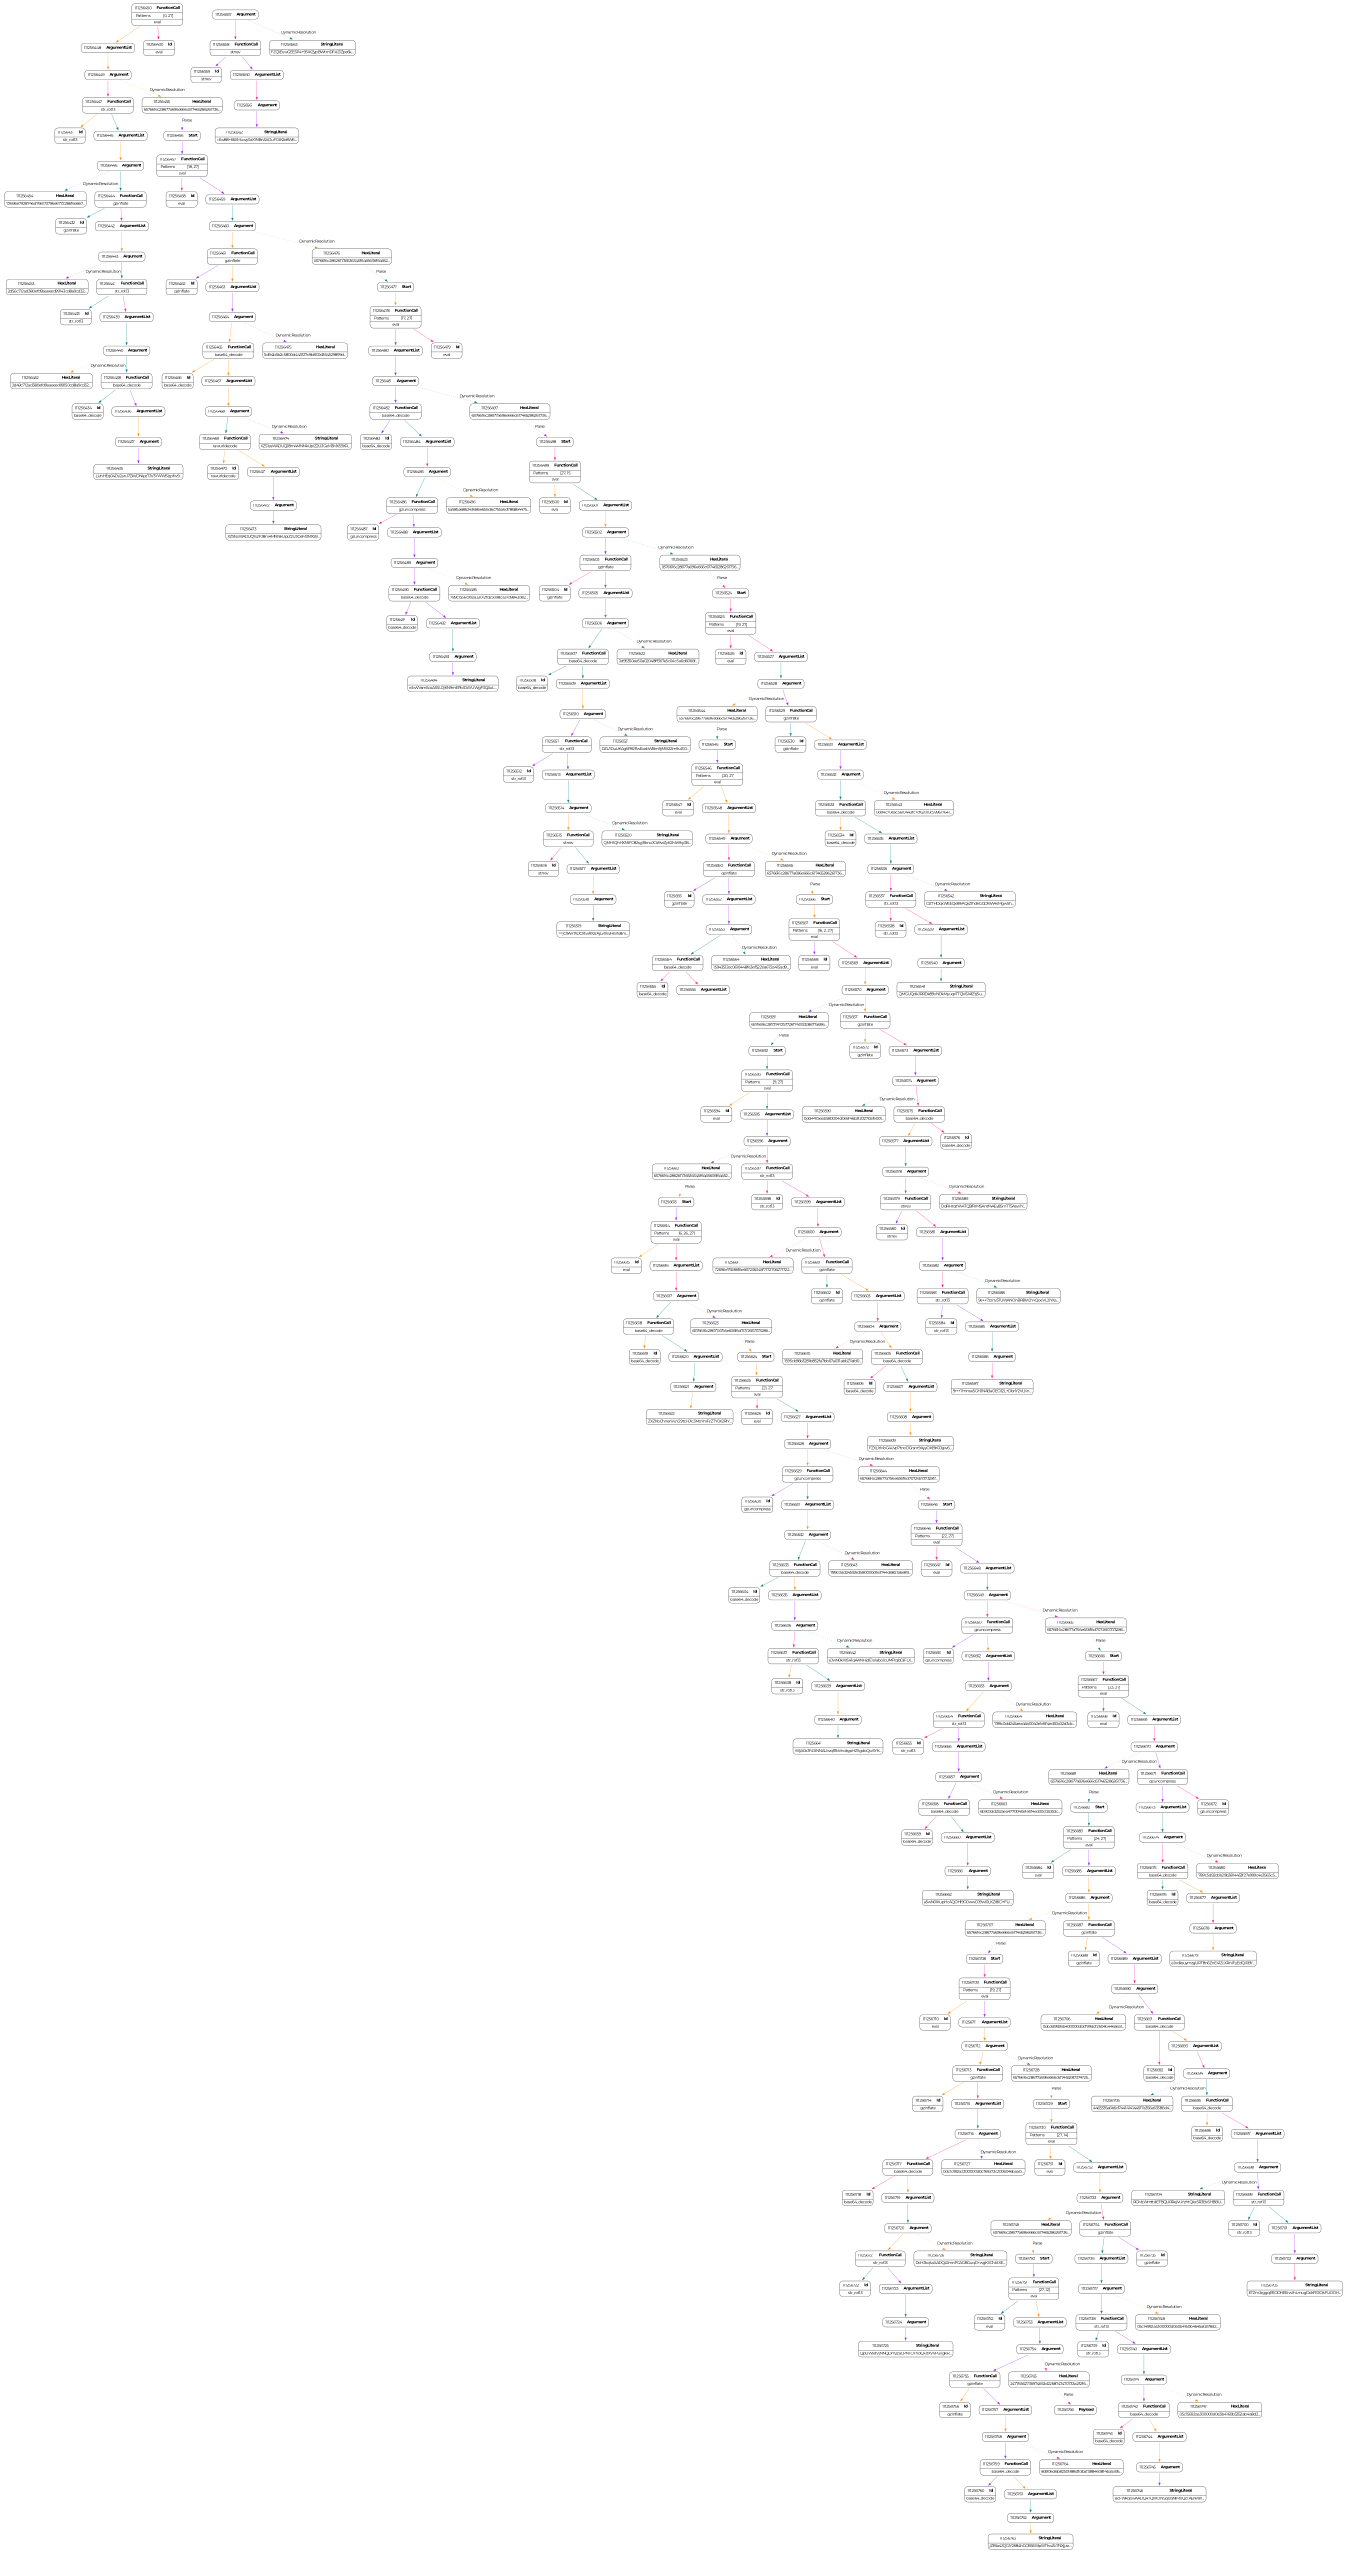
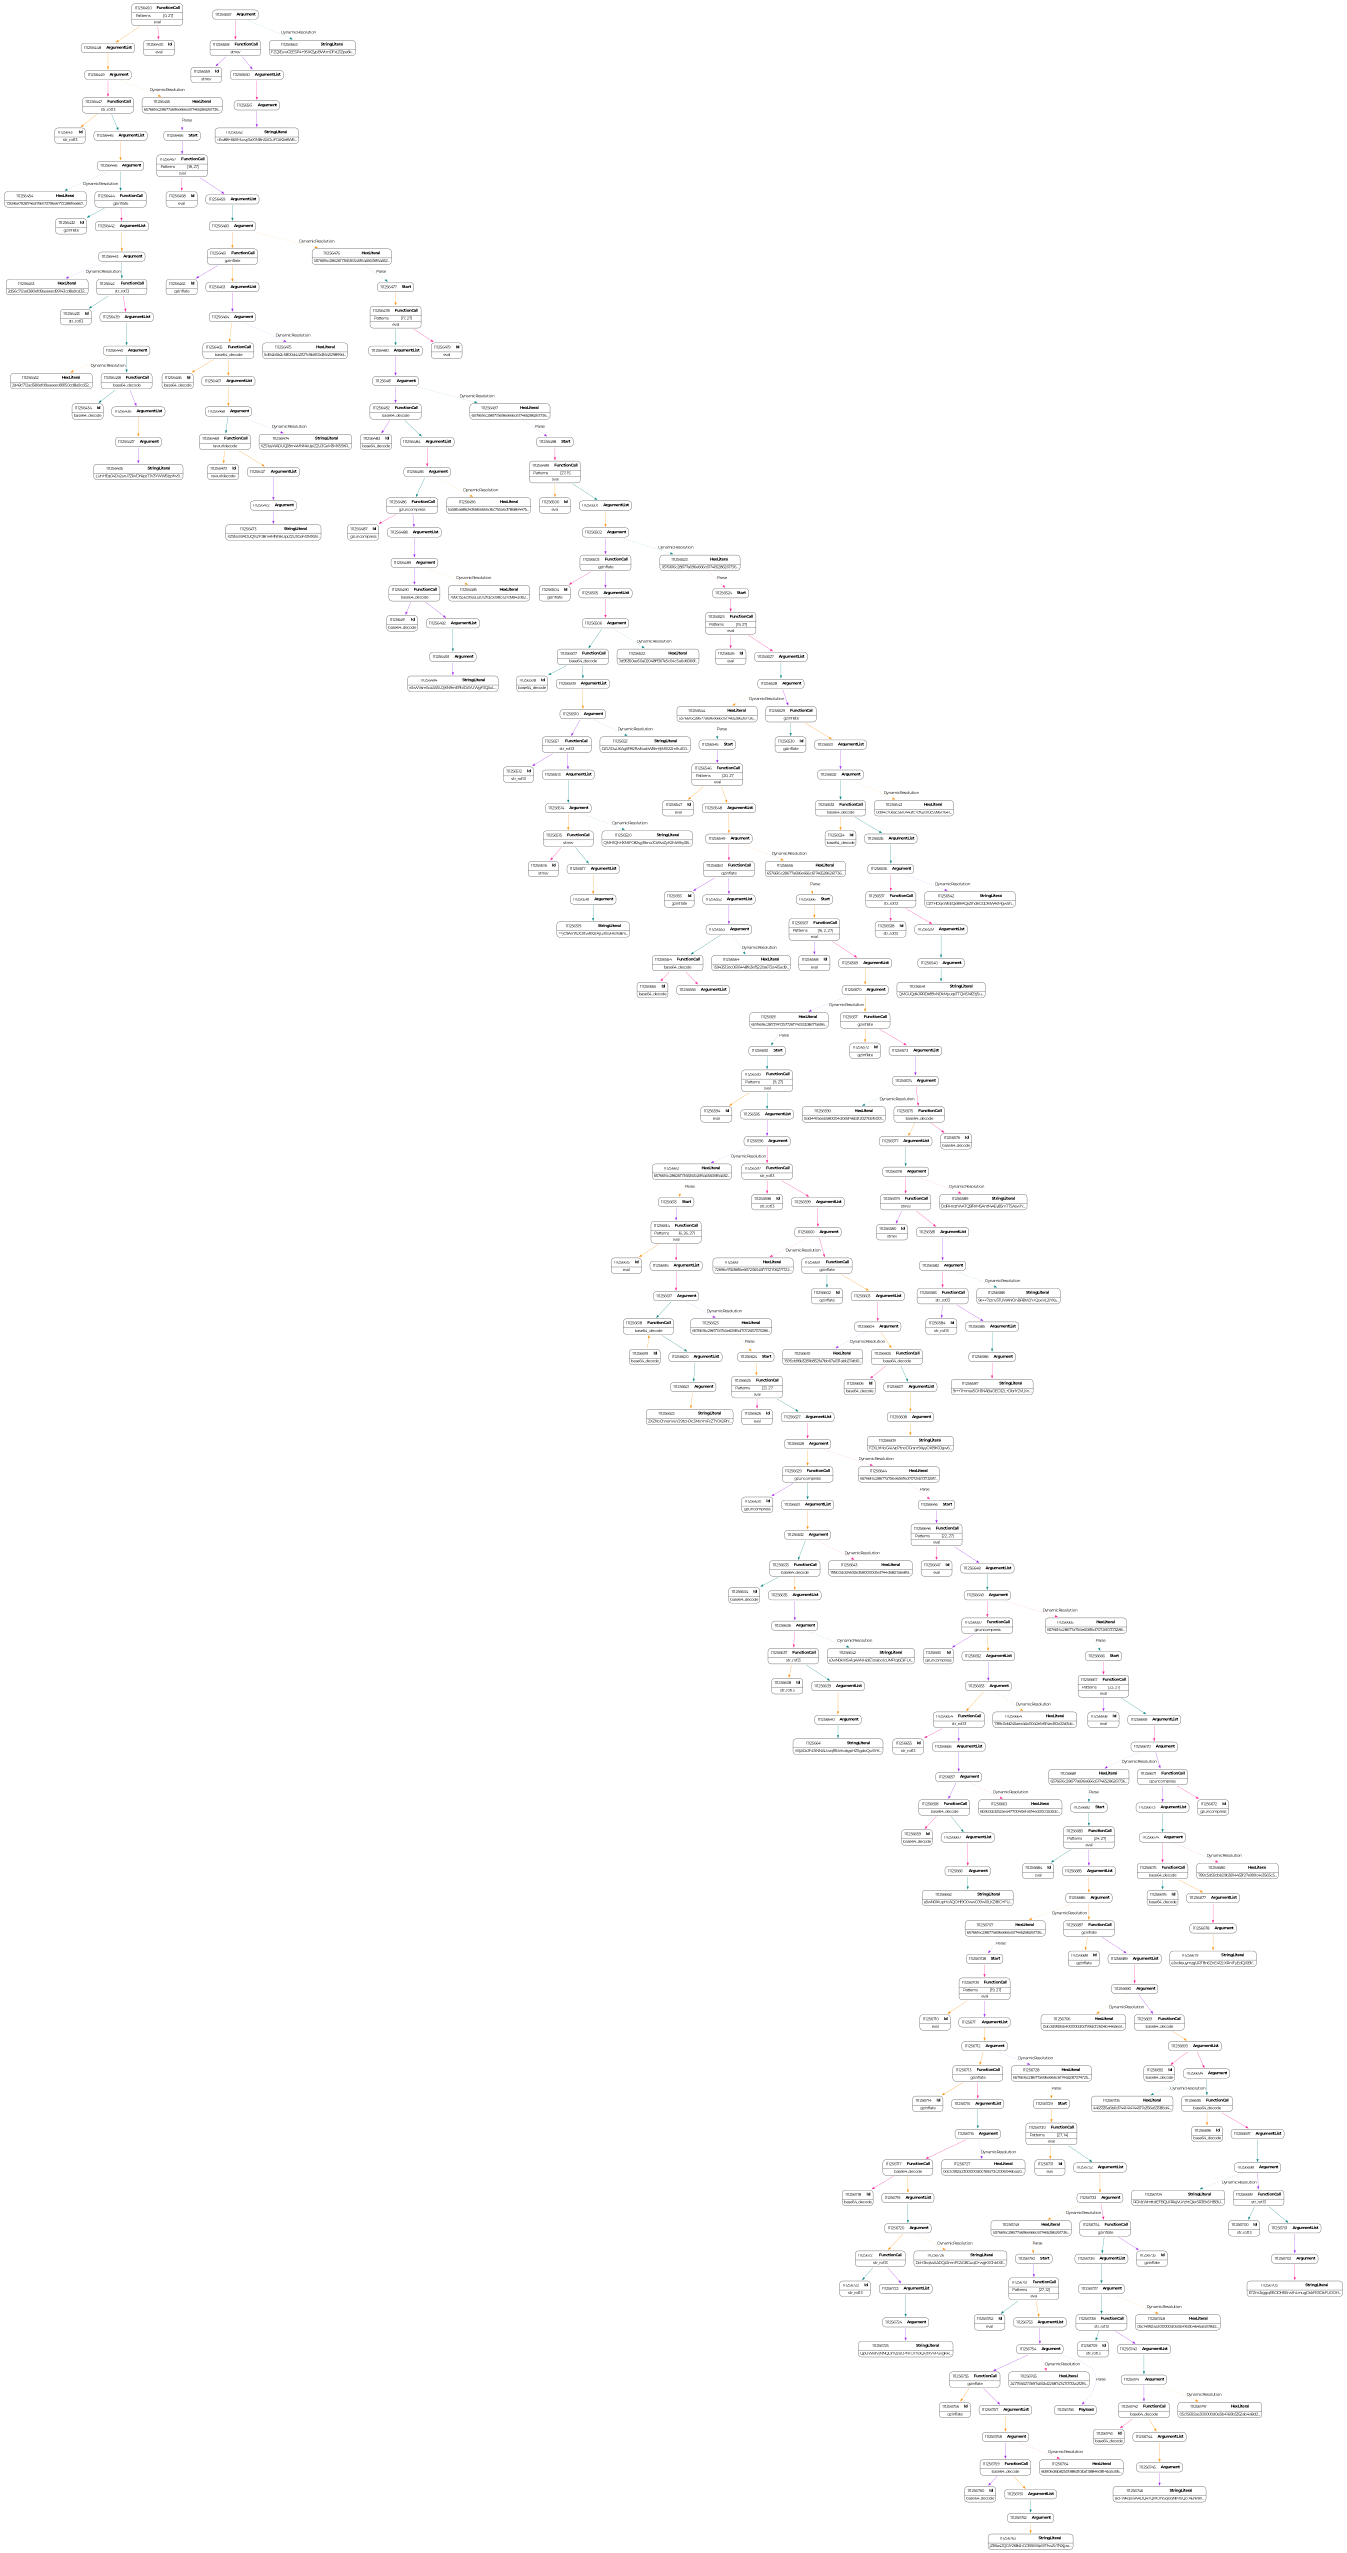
edge "111256618" -> "111256619": reversed
edge "111256691" -> "111256692": now "111256693" -> "111256692"
edge "111256765" -> "111256766": now "111256754" -> "111256766"
